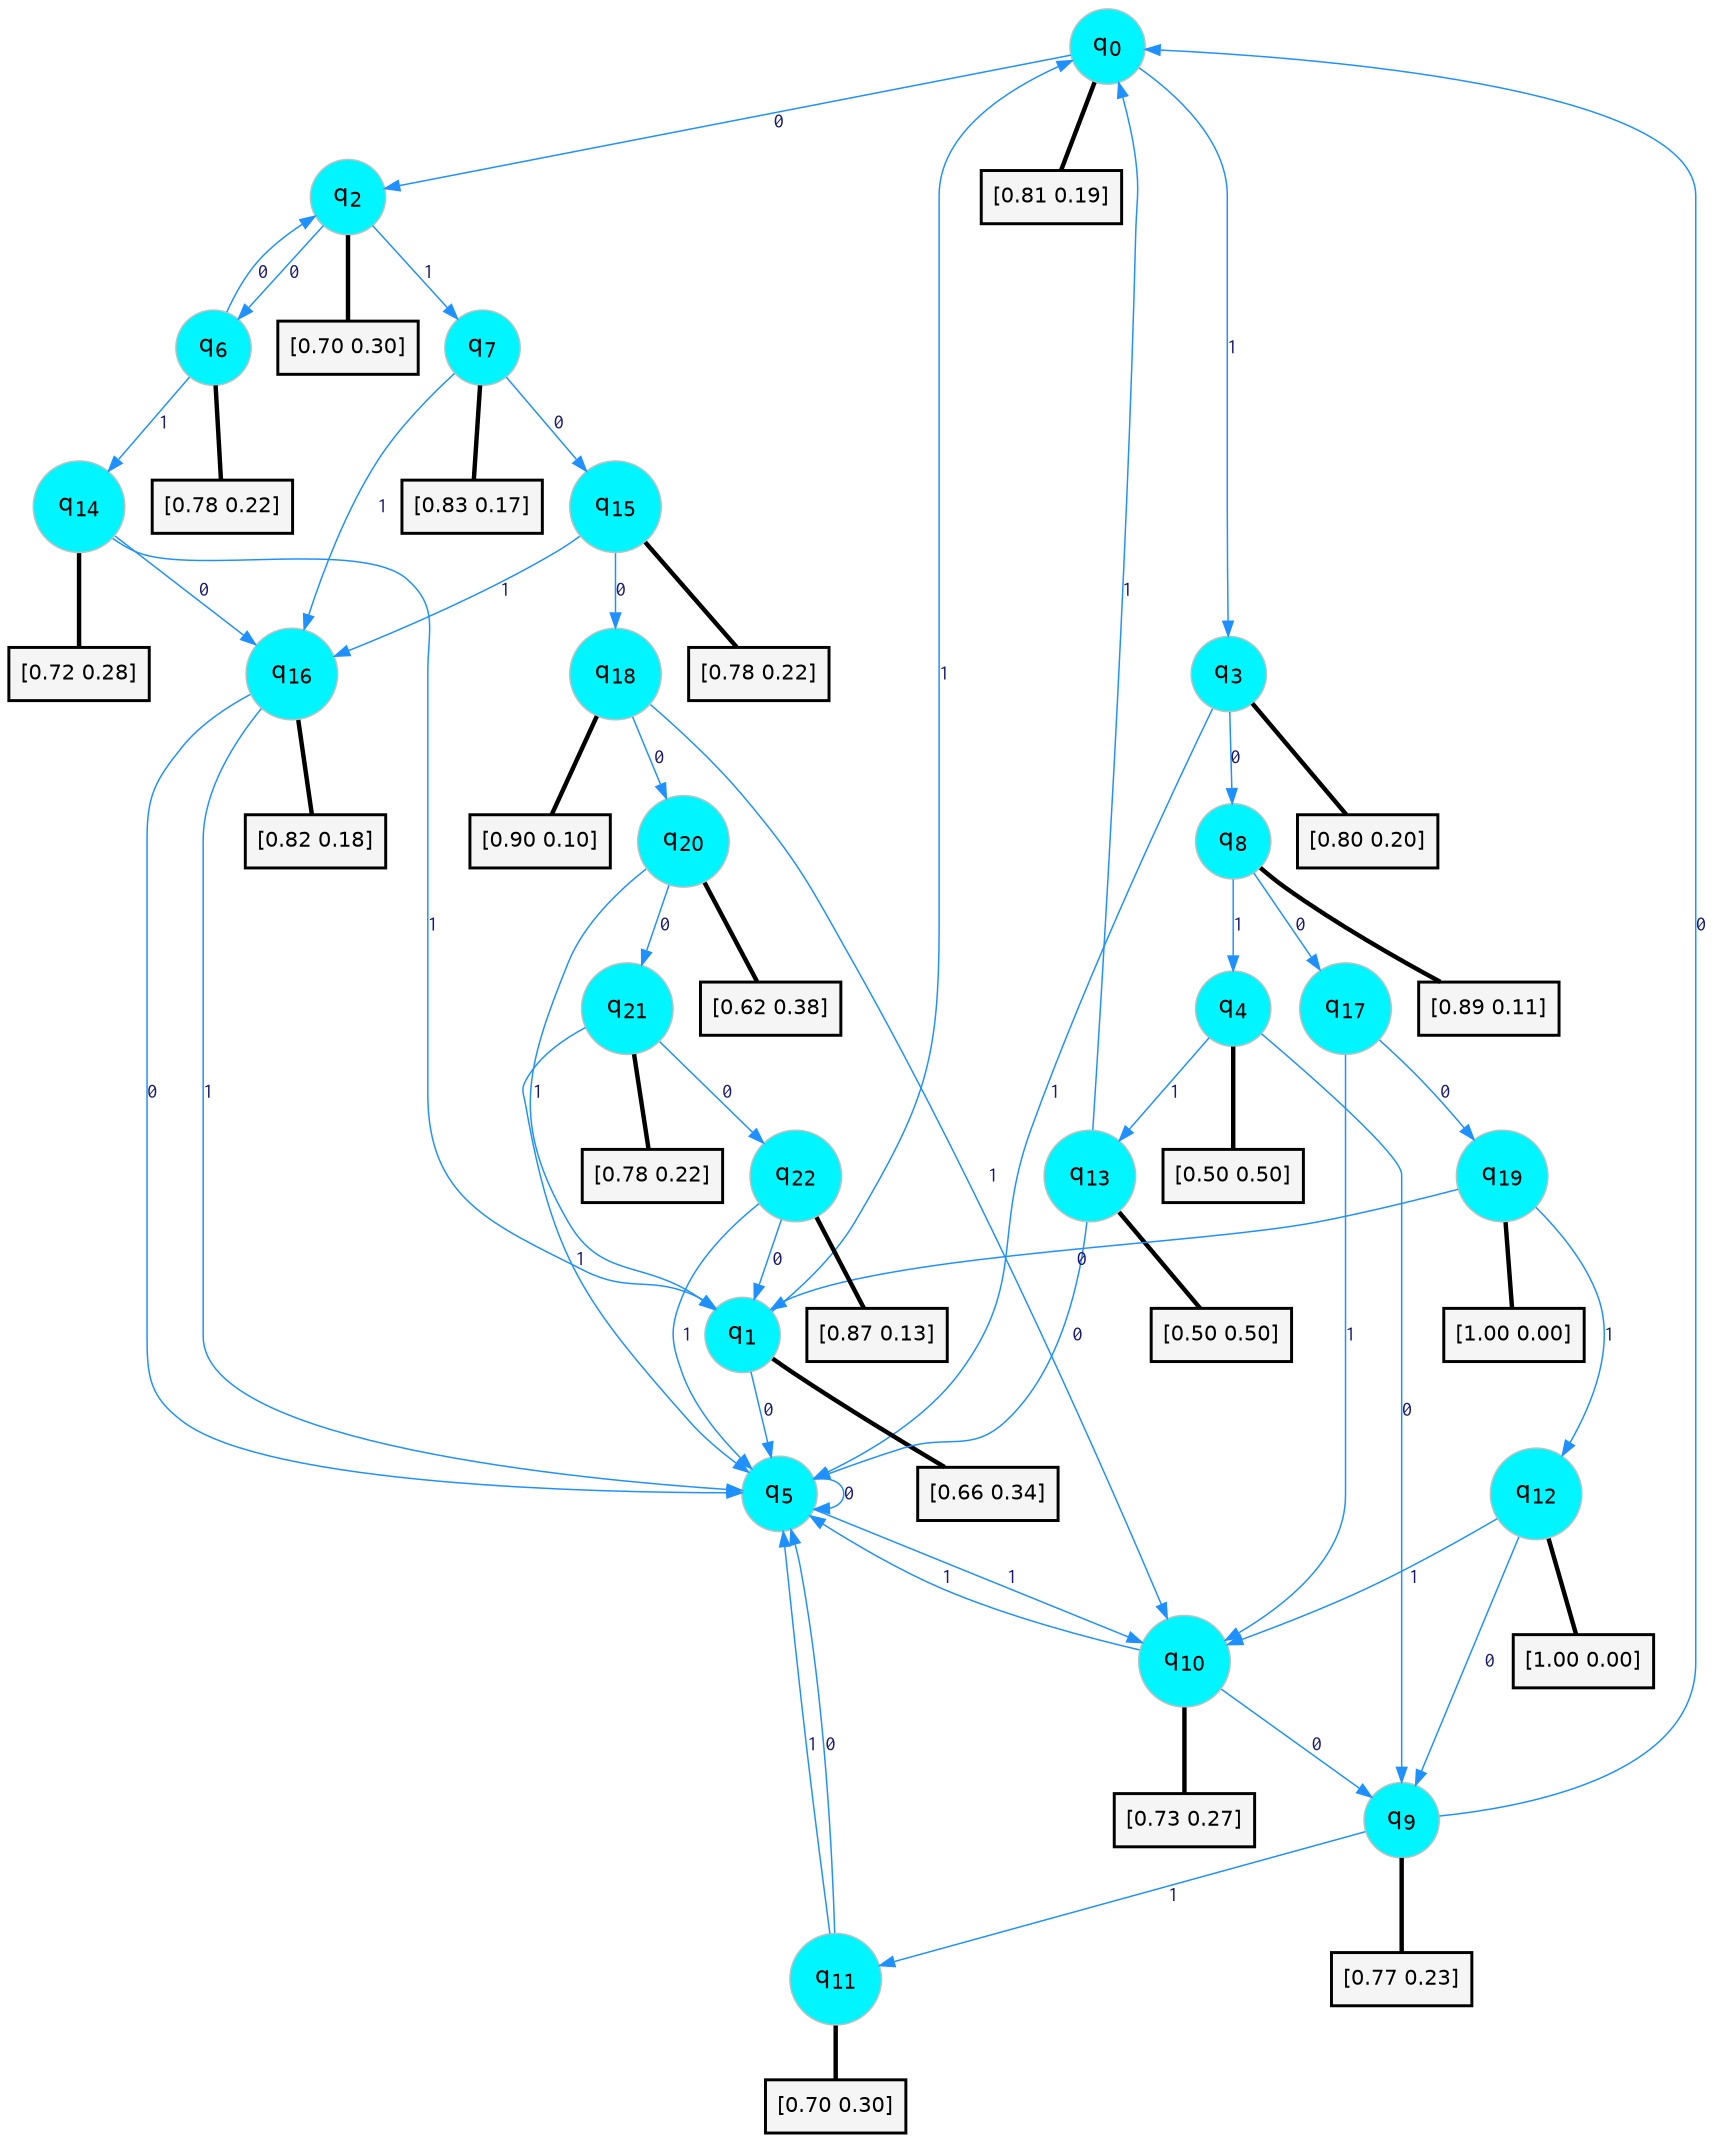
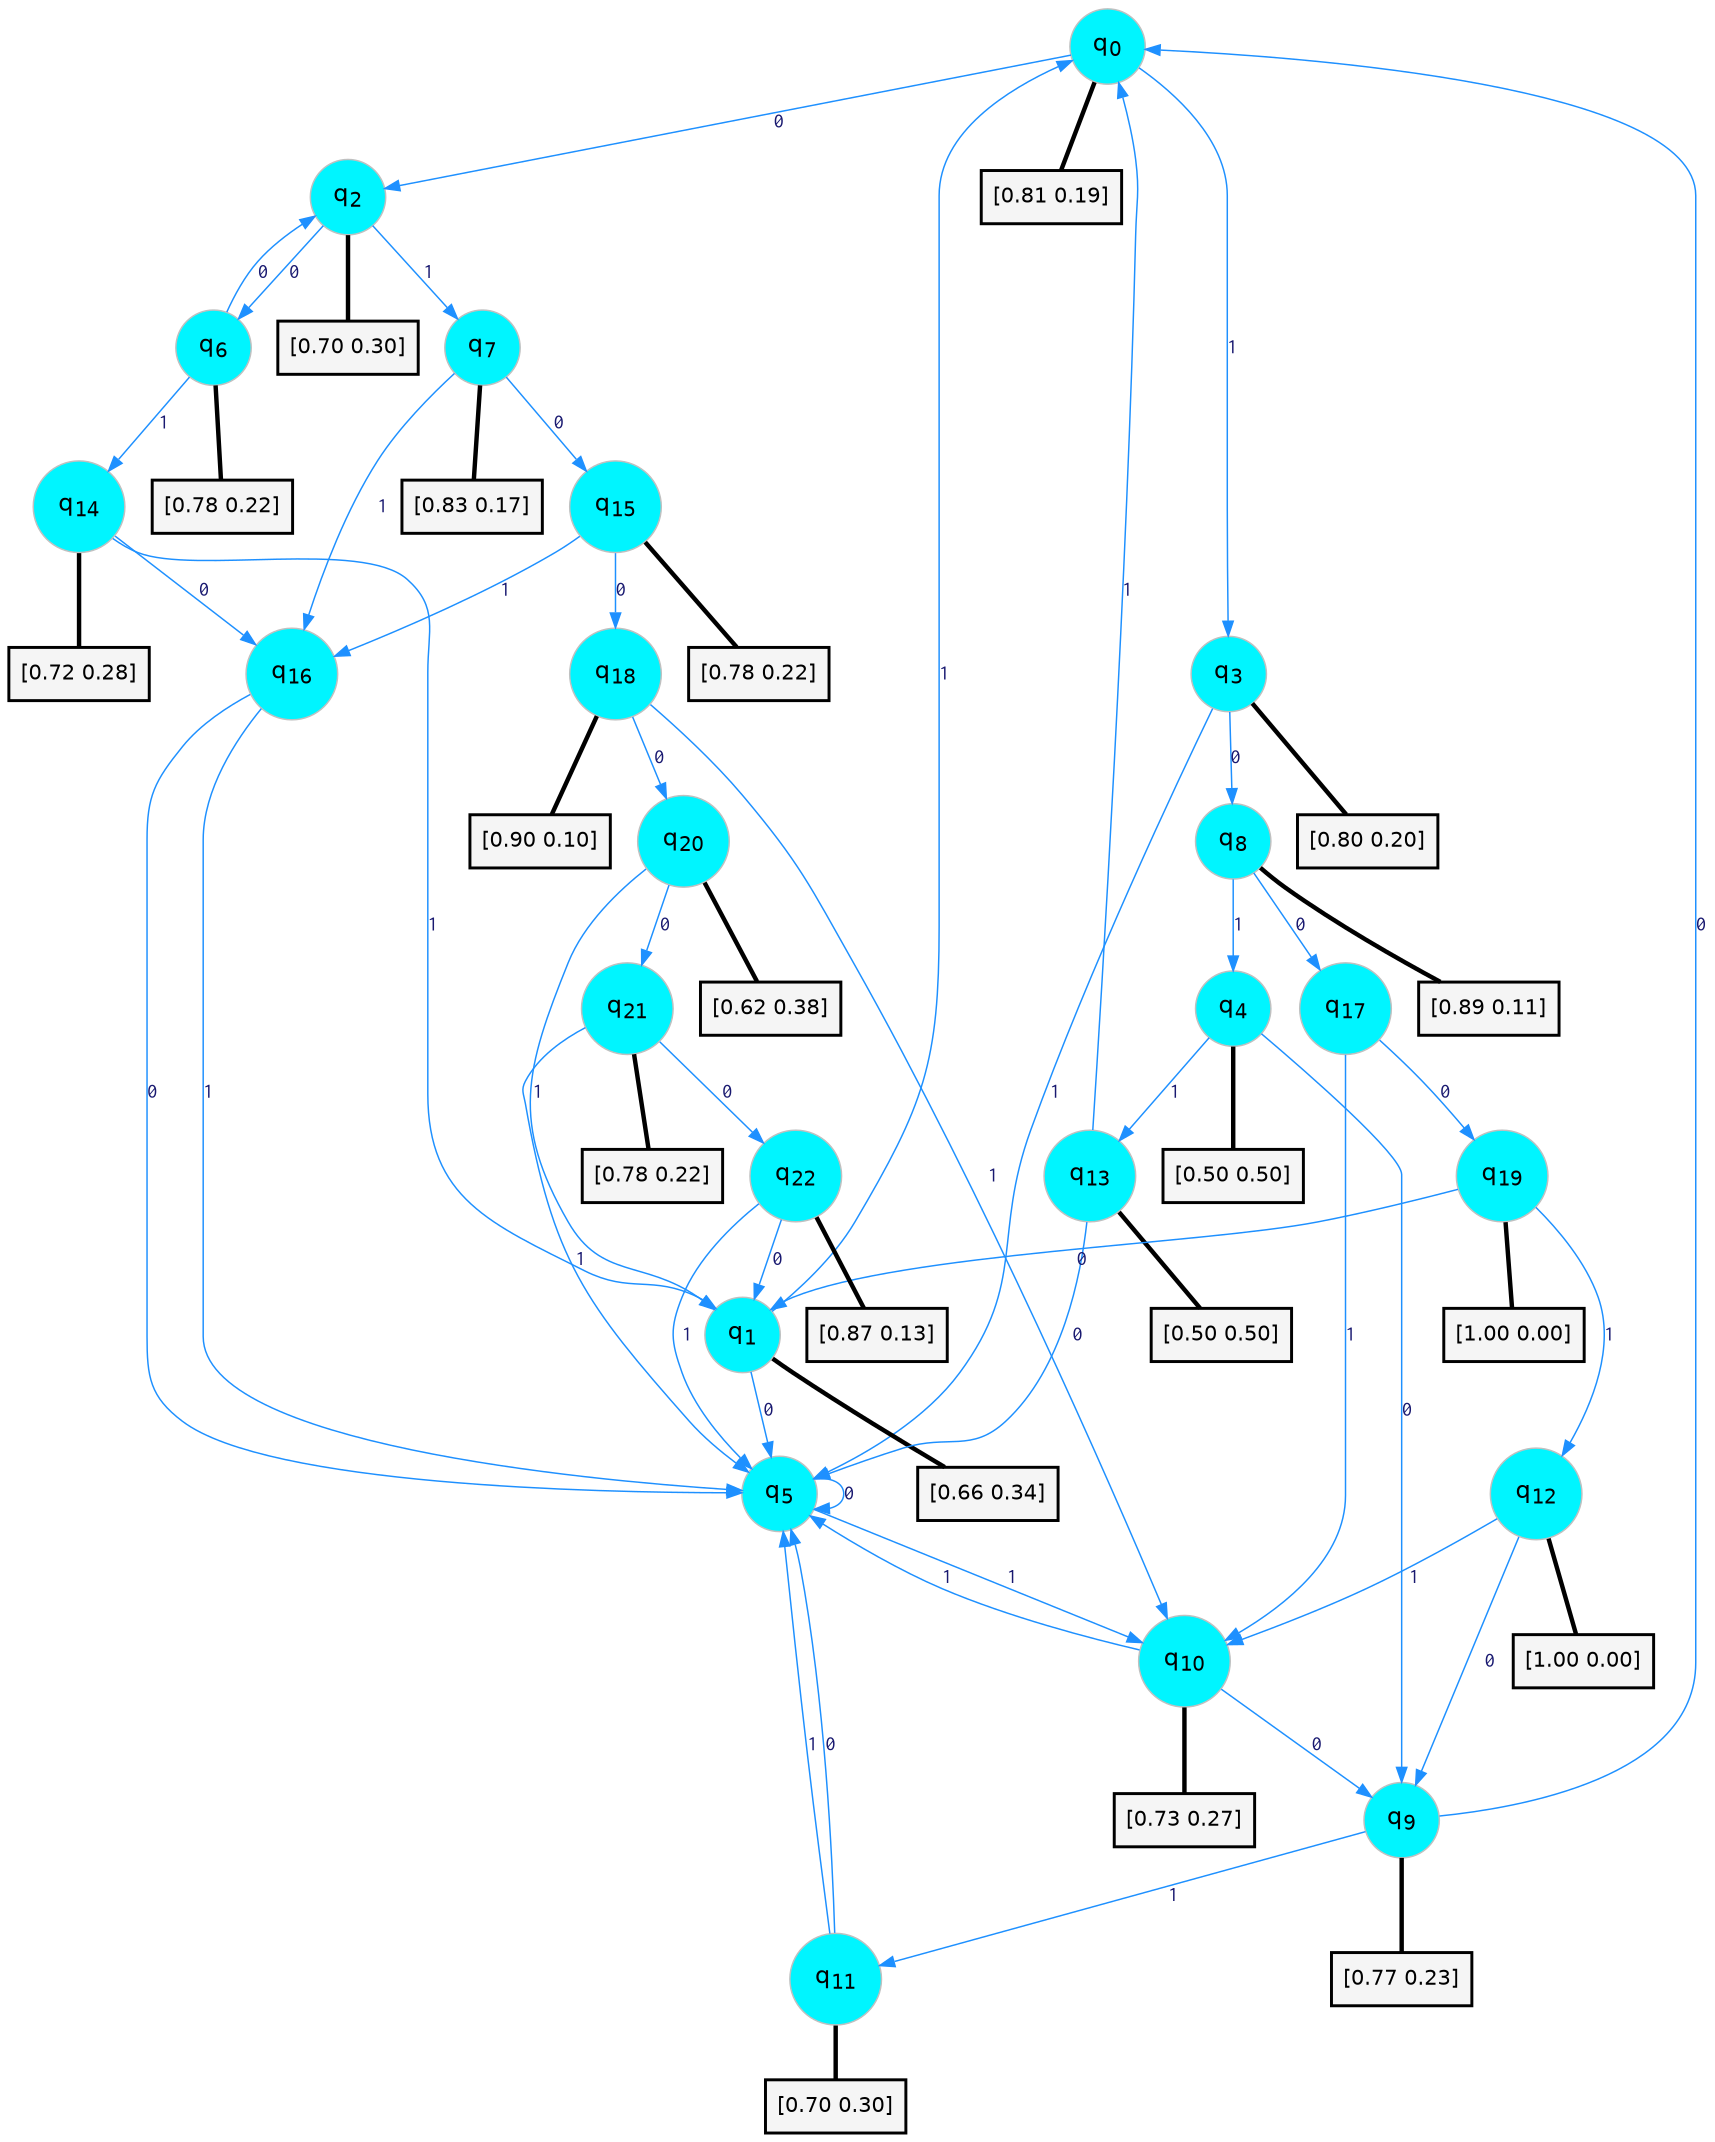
node "[0.82 0.18]": removed
